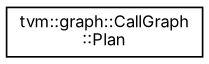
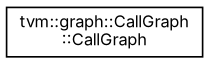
node "tvm::graph::CallGraph ::Plan": label "tvm::graph::CallGraph ::Plan" -> "tvm::graph::CallGraph ::CallGraph"
